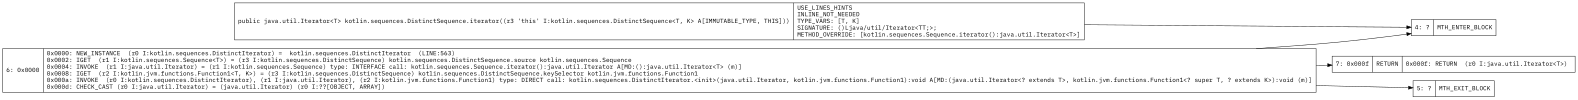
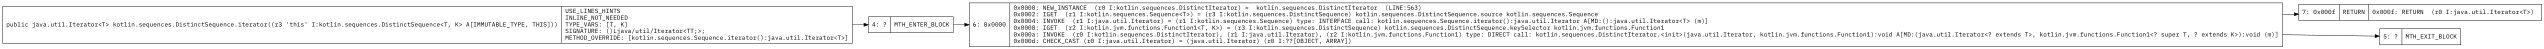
edge "6: 0x0000" -> "4: ?": reversed
